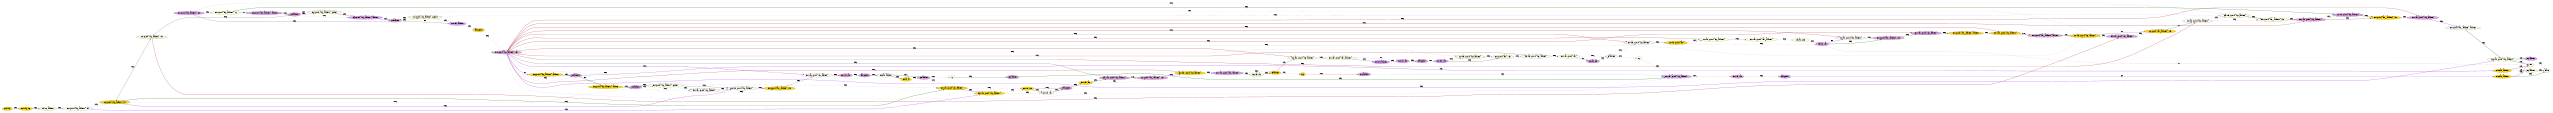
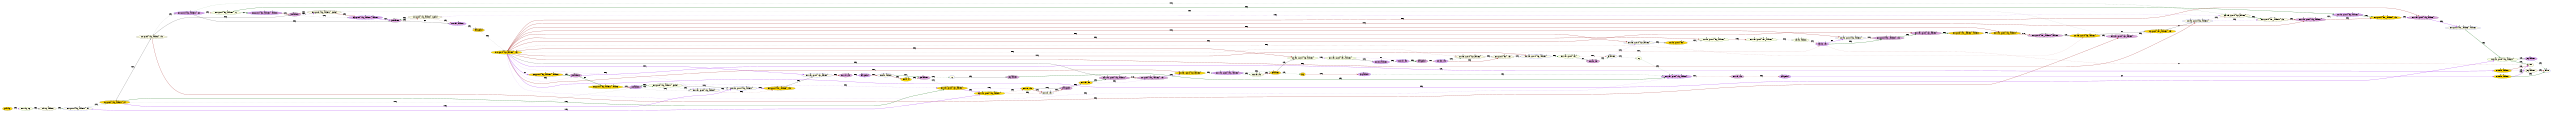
edge "mov qword [ rbp - address ] , rdx" -> "mov qword [ rbp - address ] , rcx": added, label "CFG"
node "shl rax , push": label "shl rax , push" -> "shl rax , address"
edge "mov rdx , qword [ rax ]" -> "add rdx , rax": now "mov qword [ rax ] , rdx" -> "add rdx , rax"
node "mov qword [ rbp - address ] , rax": fillcolor plum -> gold
node "mov rbp , rsp": fillcolor gold -> lightyellow
